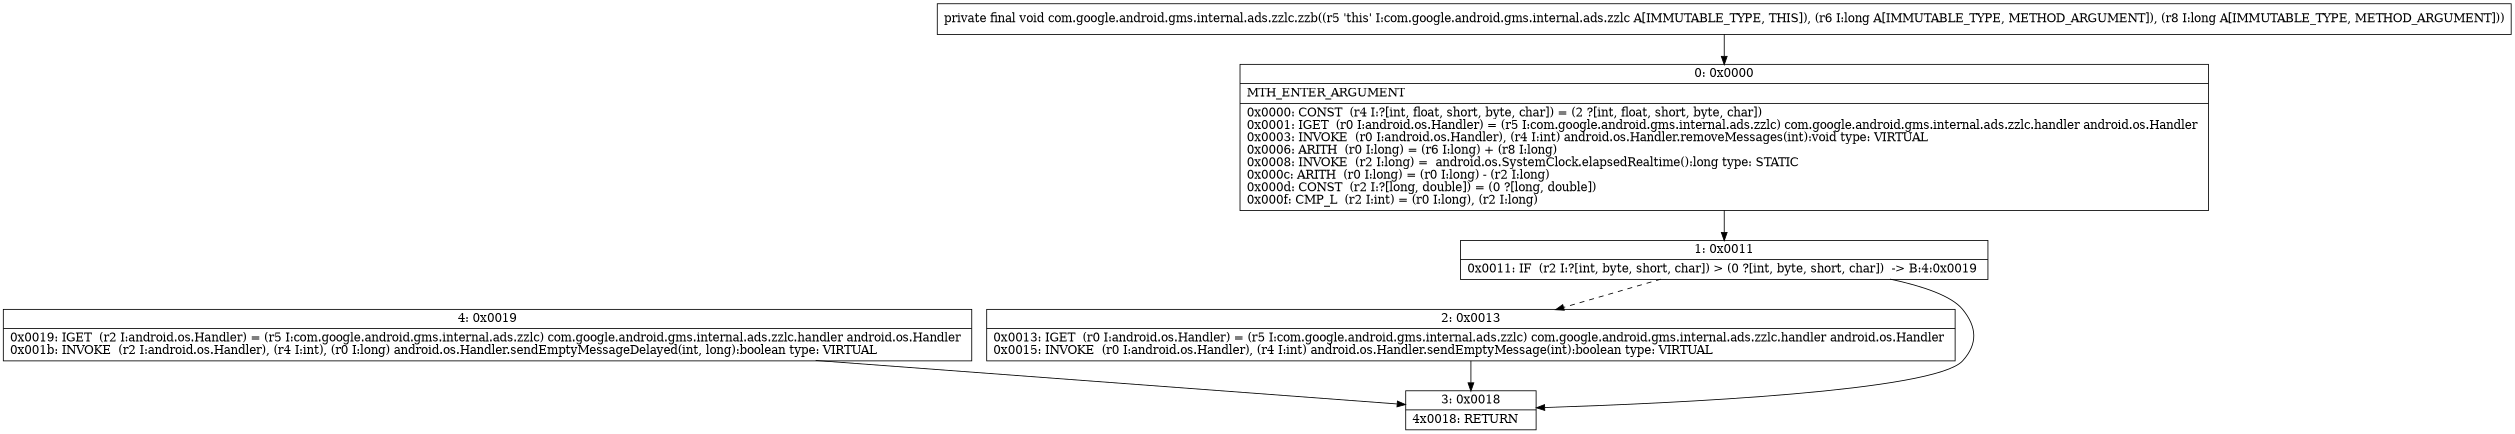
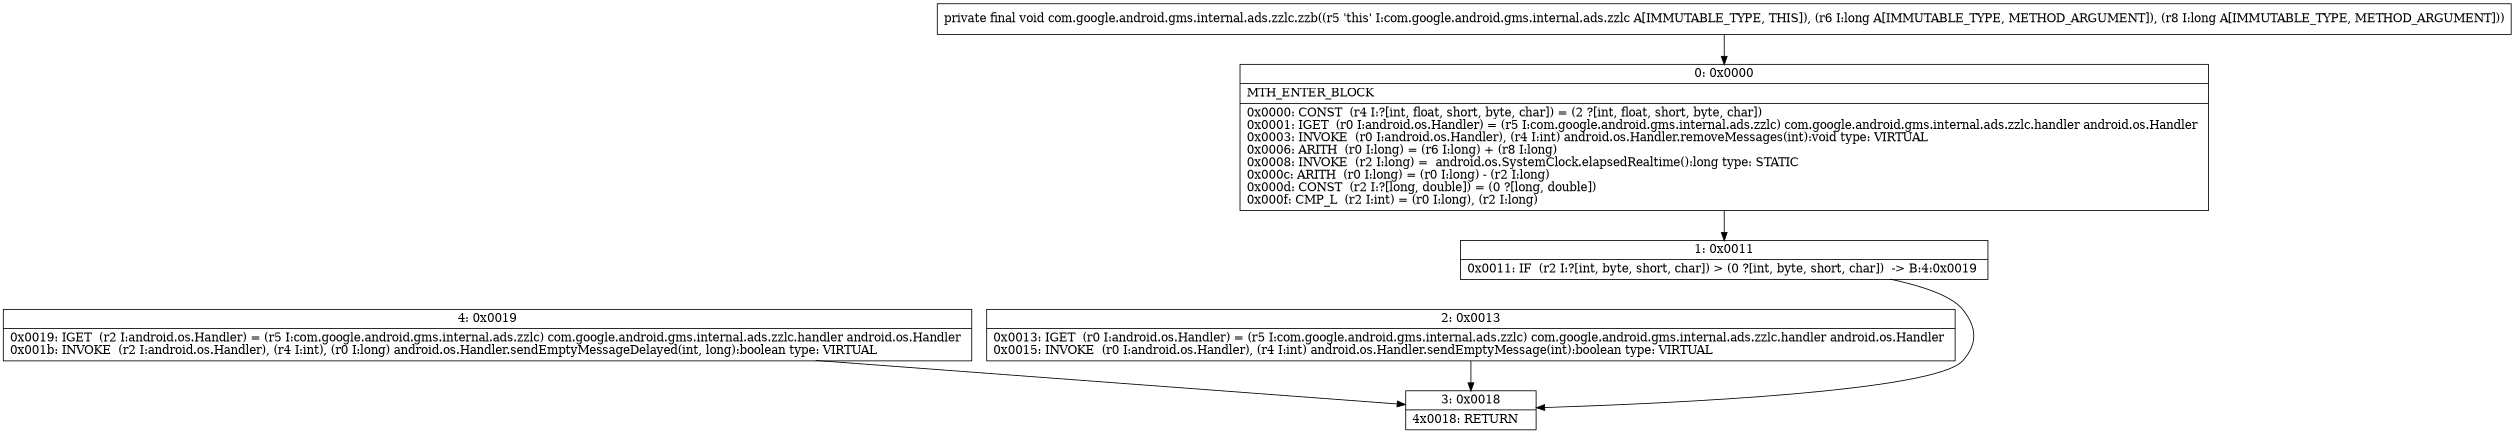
node "0: 0x0000": text "MTH_ENTER_ARGUMENT" -> "MTH_ENTER_BLOCK"
edge "1: 0x0011" -> "2: 0x0013": removed
